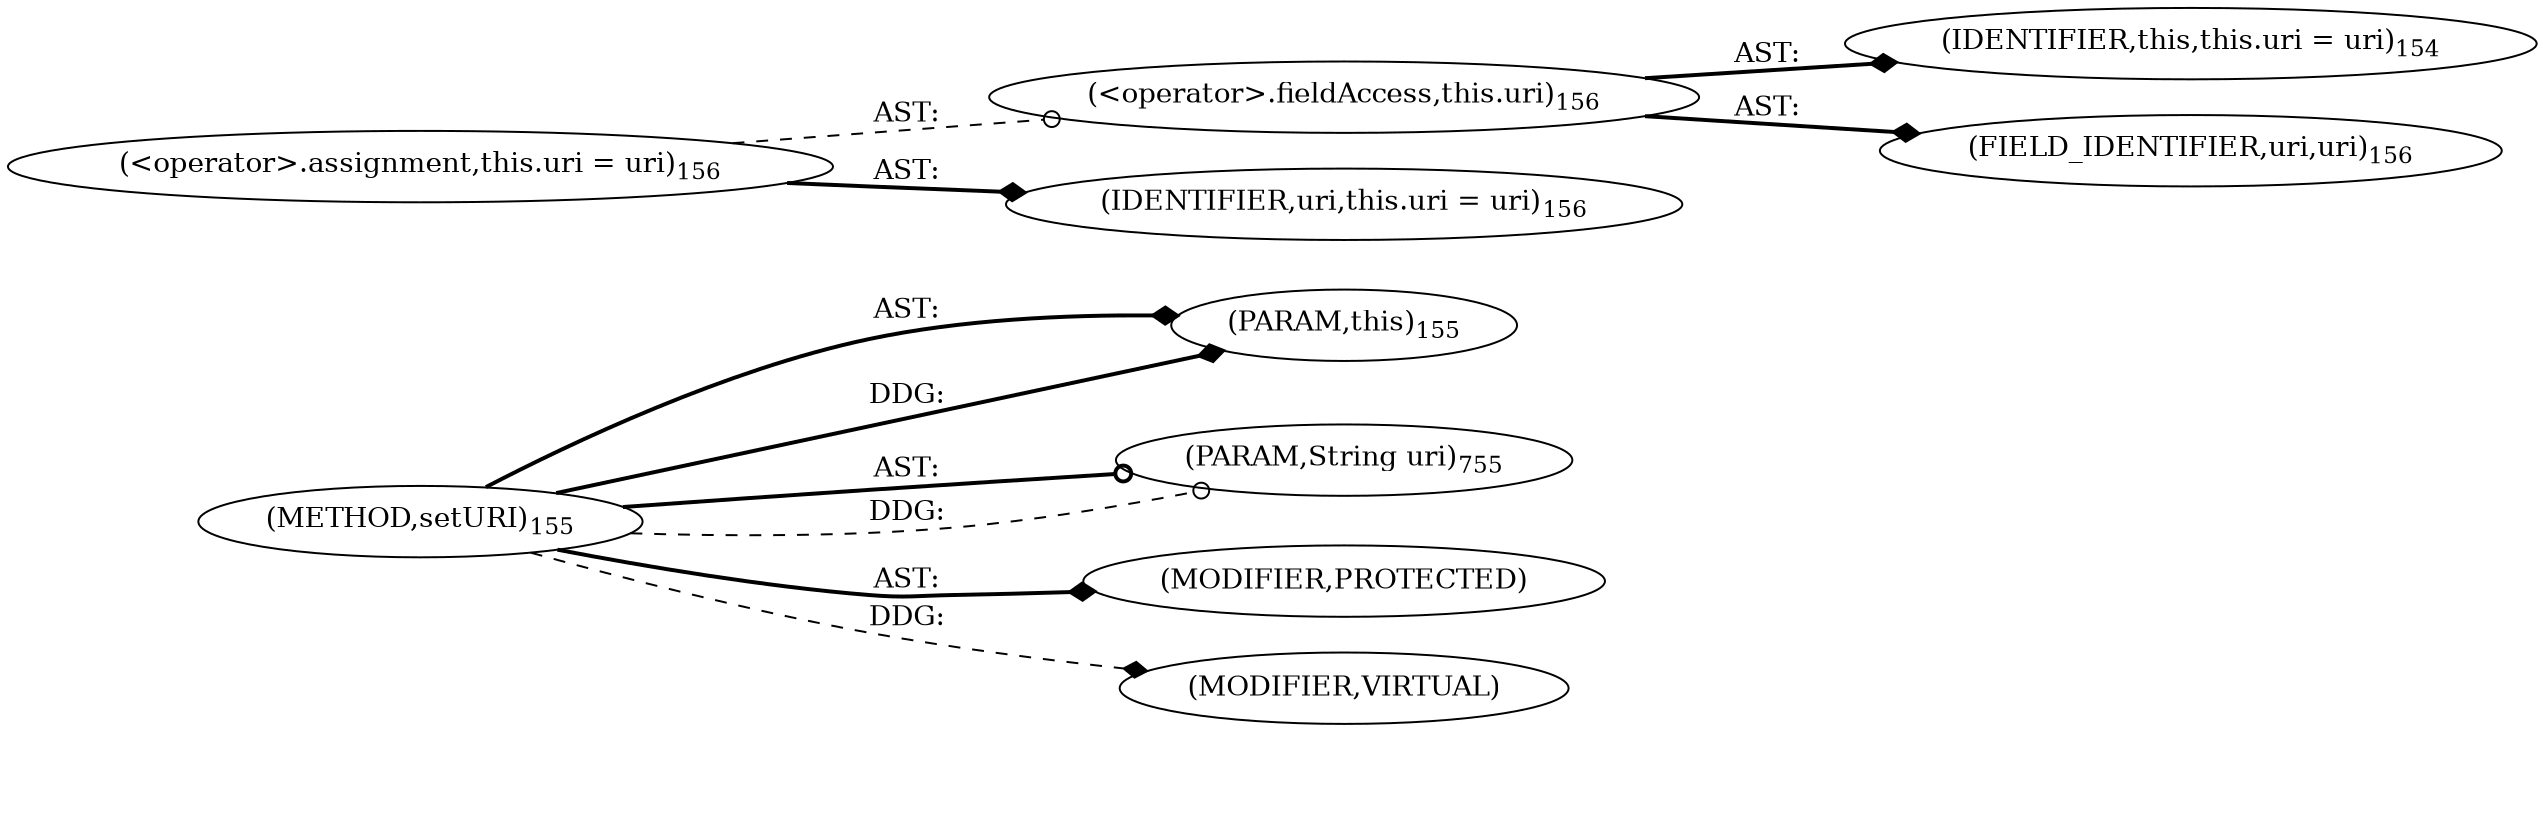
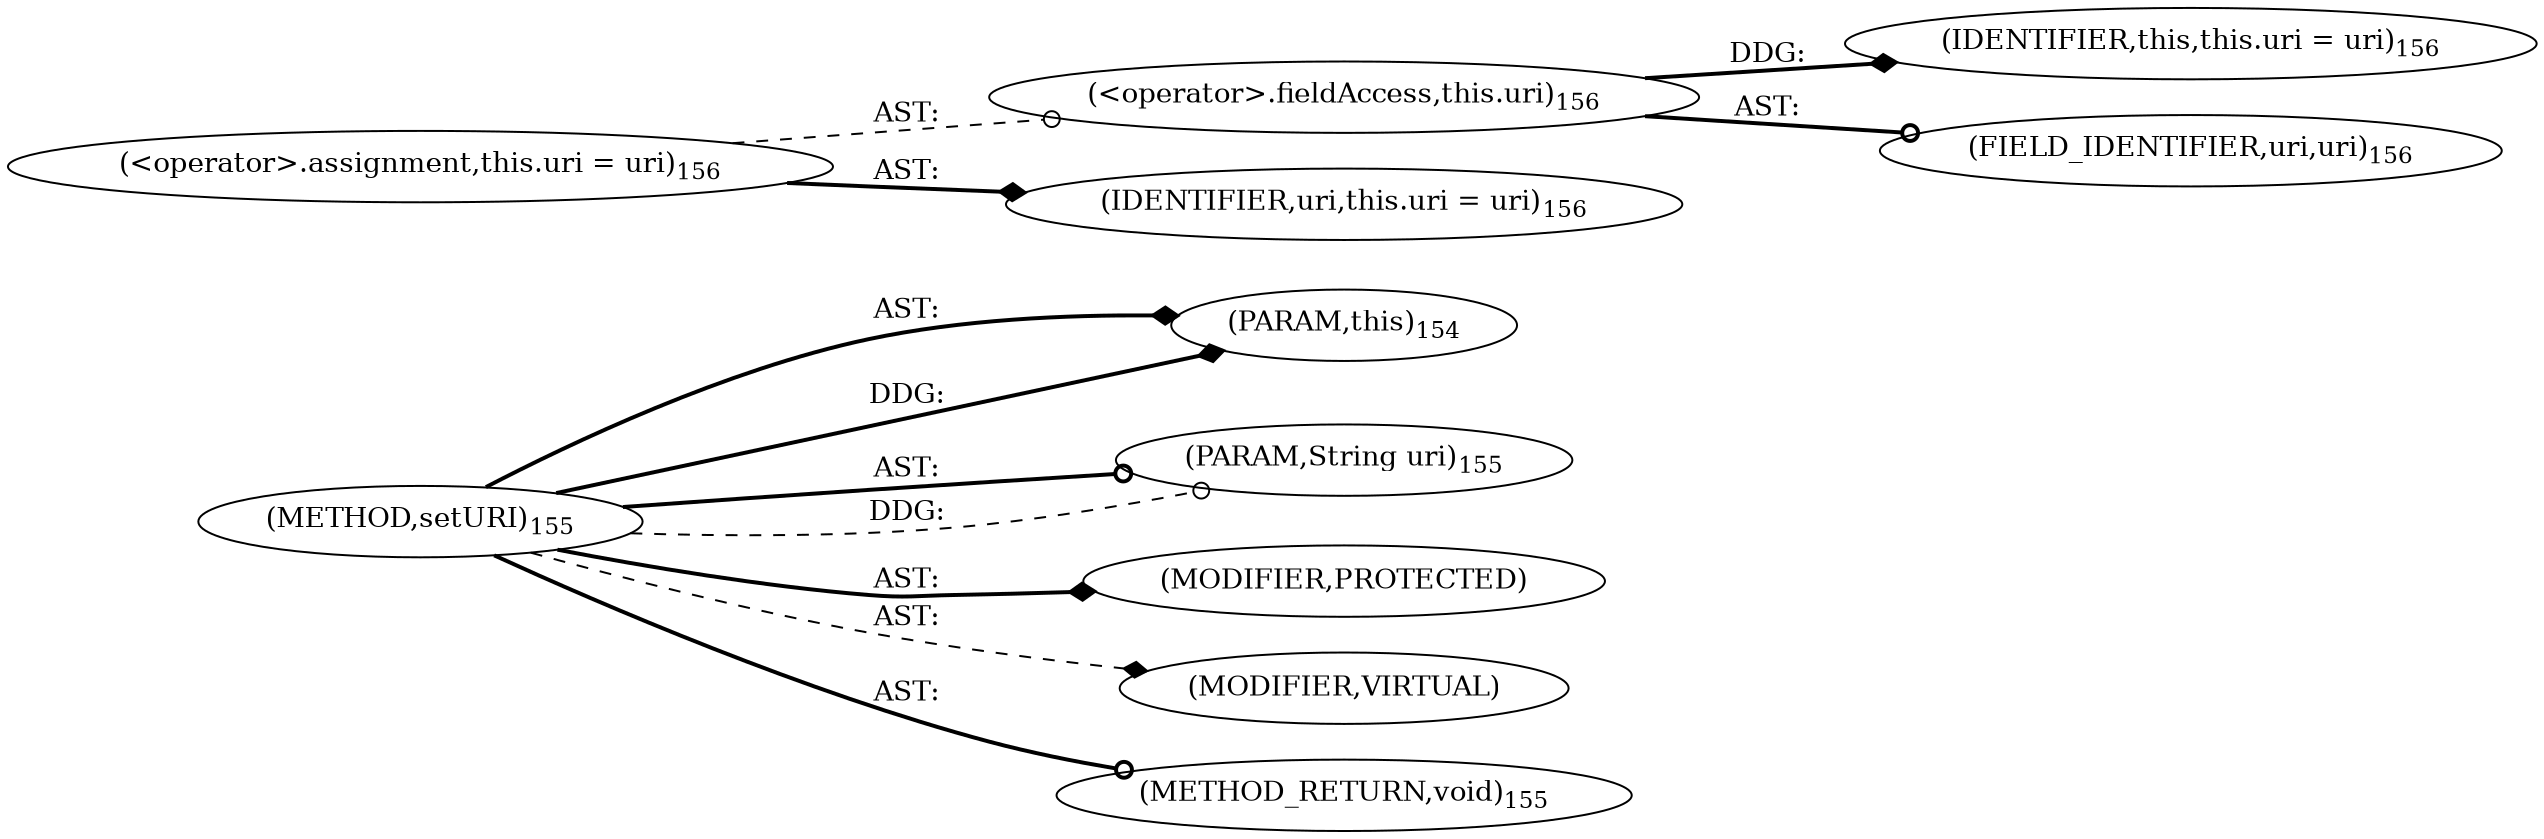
node "(IDENTIFIER,this,this.uri = uri)": text "154" -> "156"
edge "(<operator>.fieldAccess,this.uri)" -> "(IDENTIFIER,this,this.uri = uri)": label "AST: " -> "DDG: "
edge "(<operator>.fieldAccess,this.uri)" -> "(FIELD_IDENTIFIER,uri,uri)": arrowhead diamond -> odot
node "(PARAM,this)": text "155" -> "154"
node "(PARAM,String uri)": text "755" -> "155"
edge "(METHOD,setURI)" -> "(MODIFIER,VIRTUAL)": label "DDG: " -> "AST: "
node "(METHOD_RETURN,void)": added
